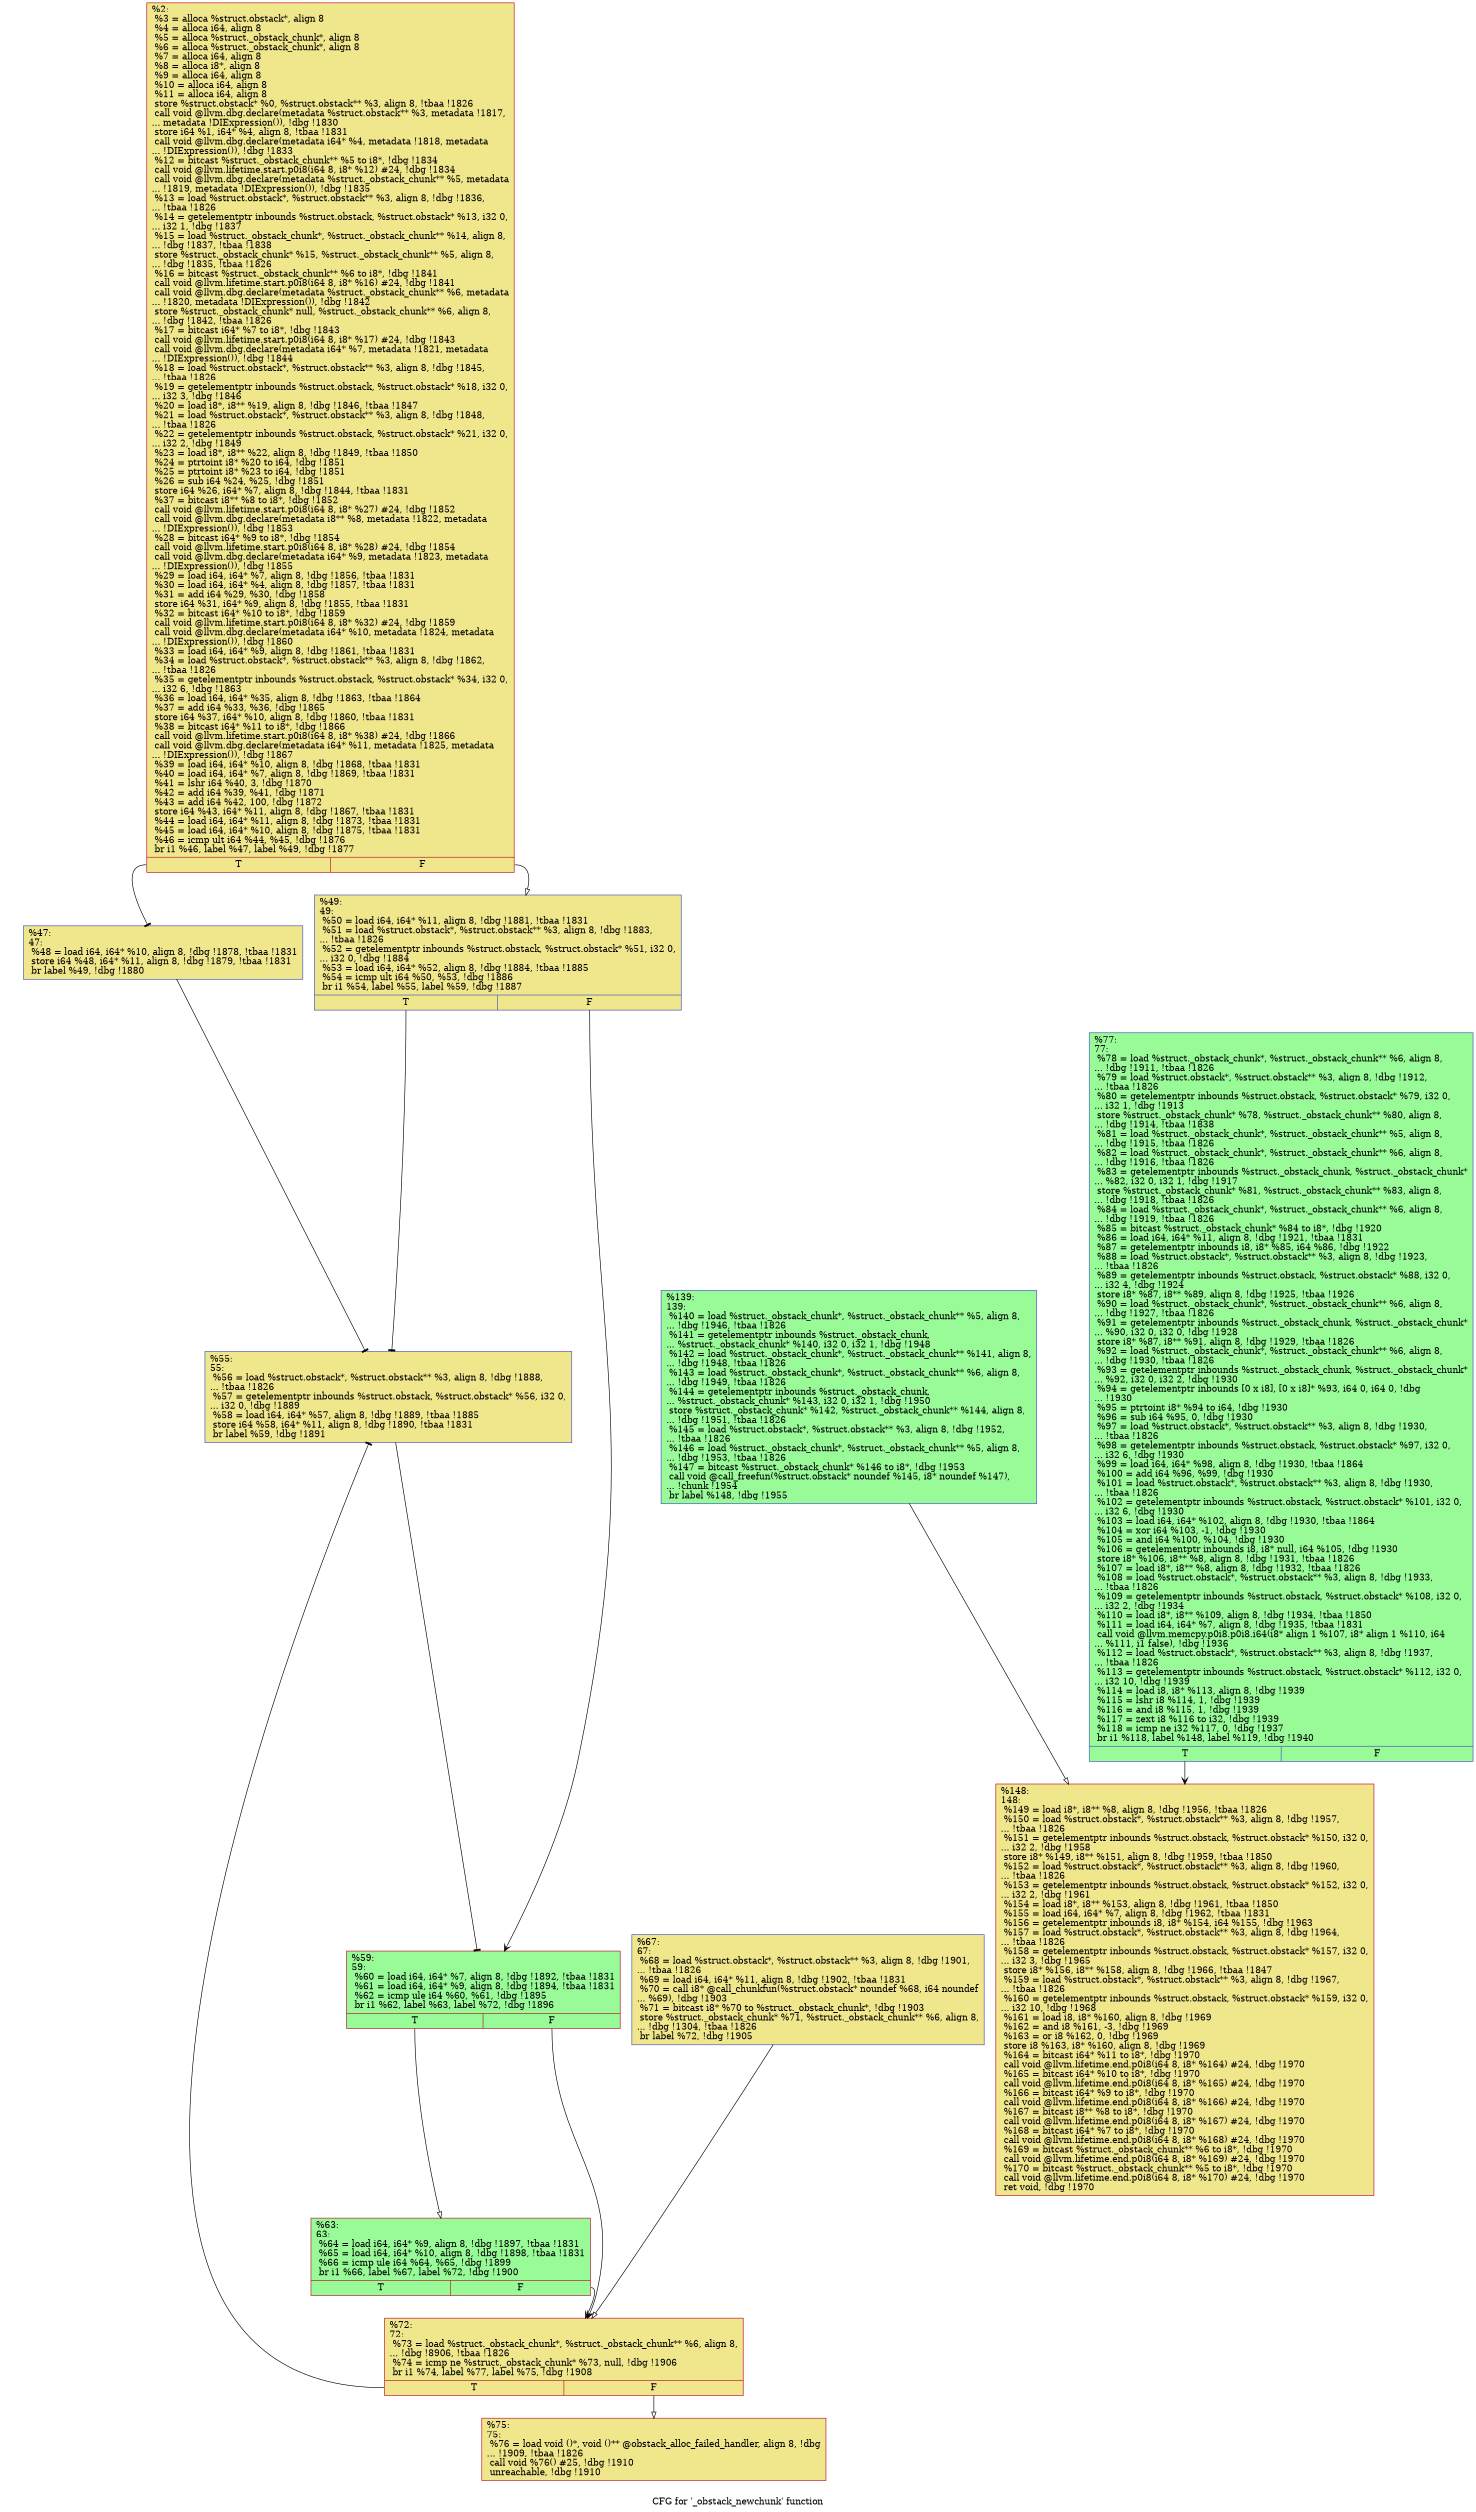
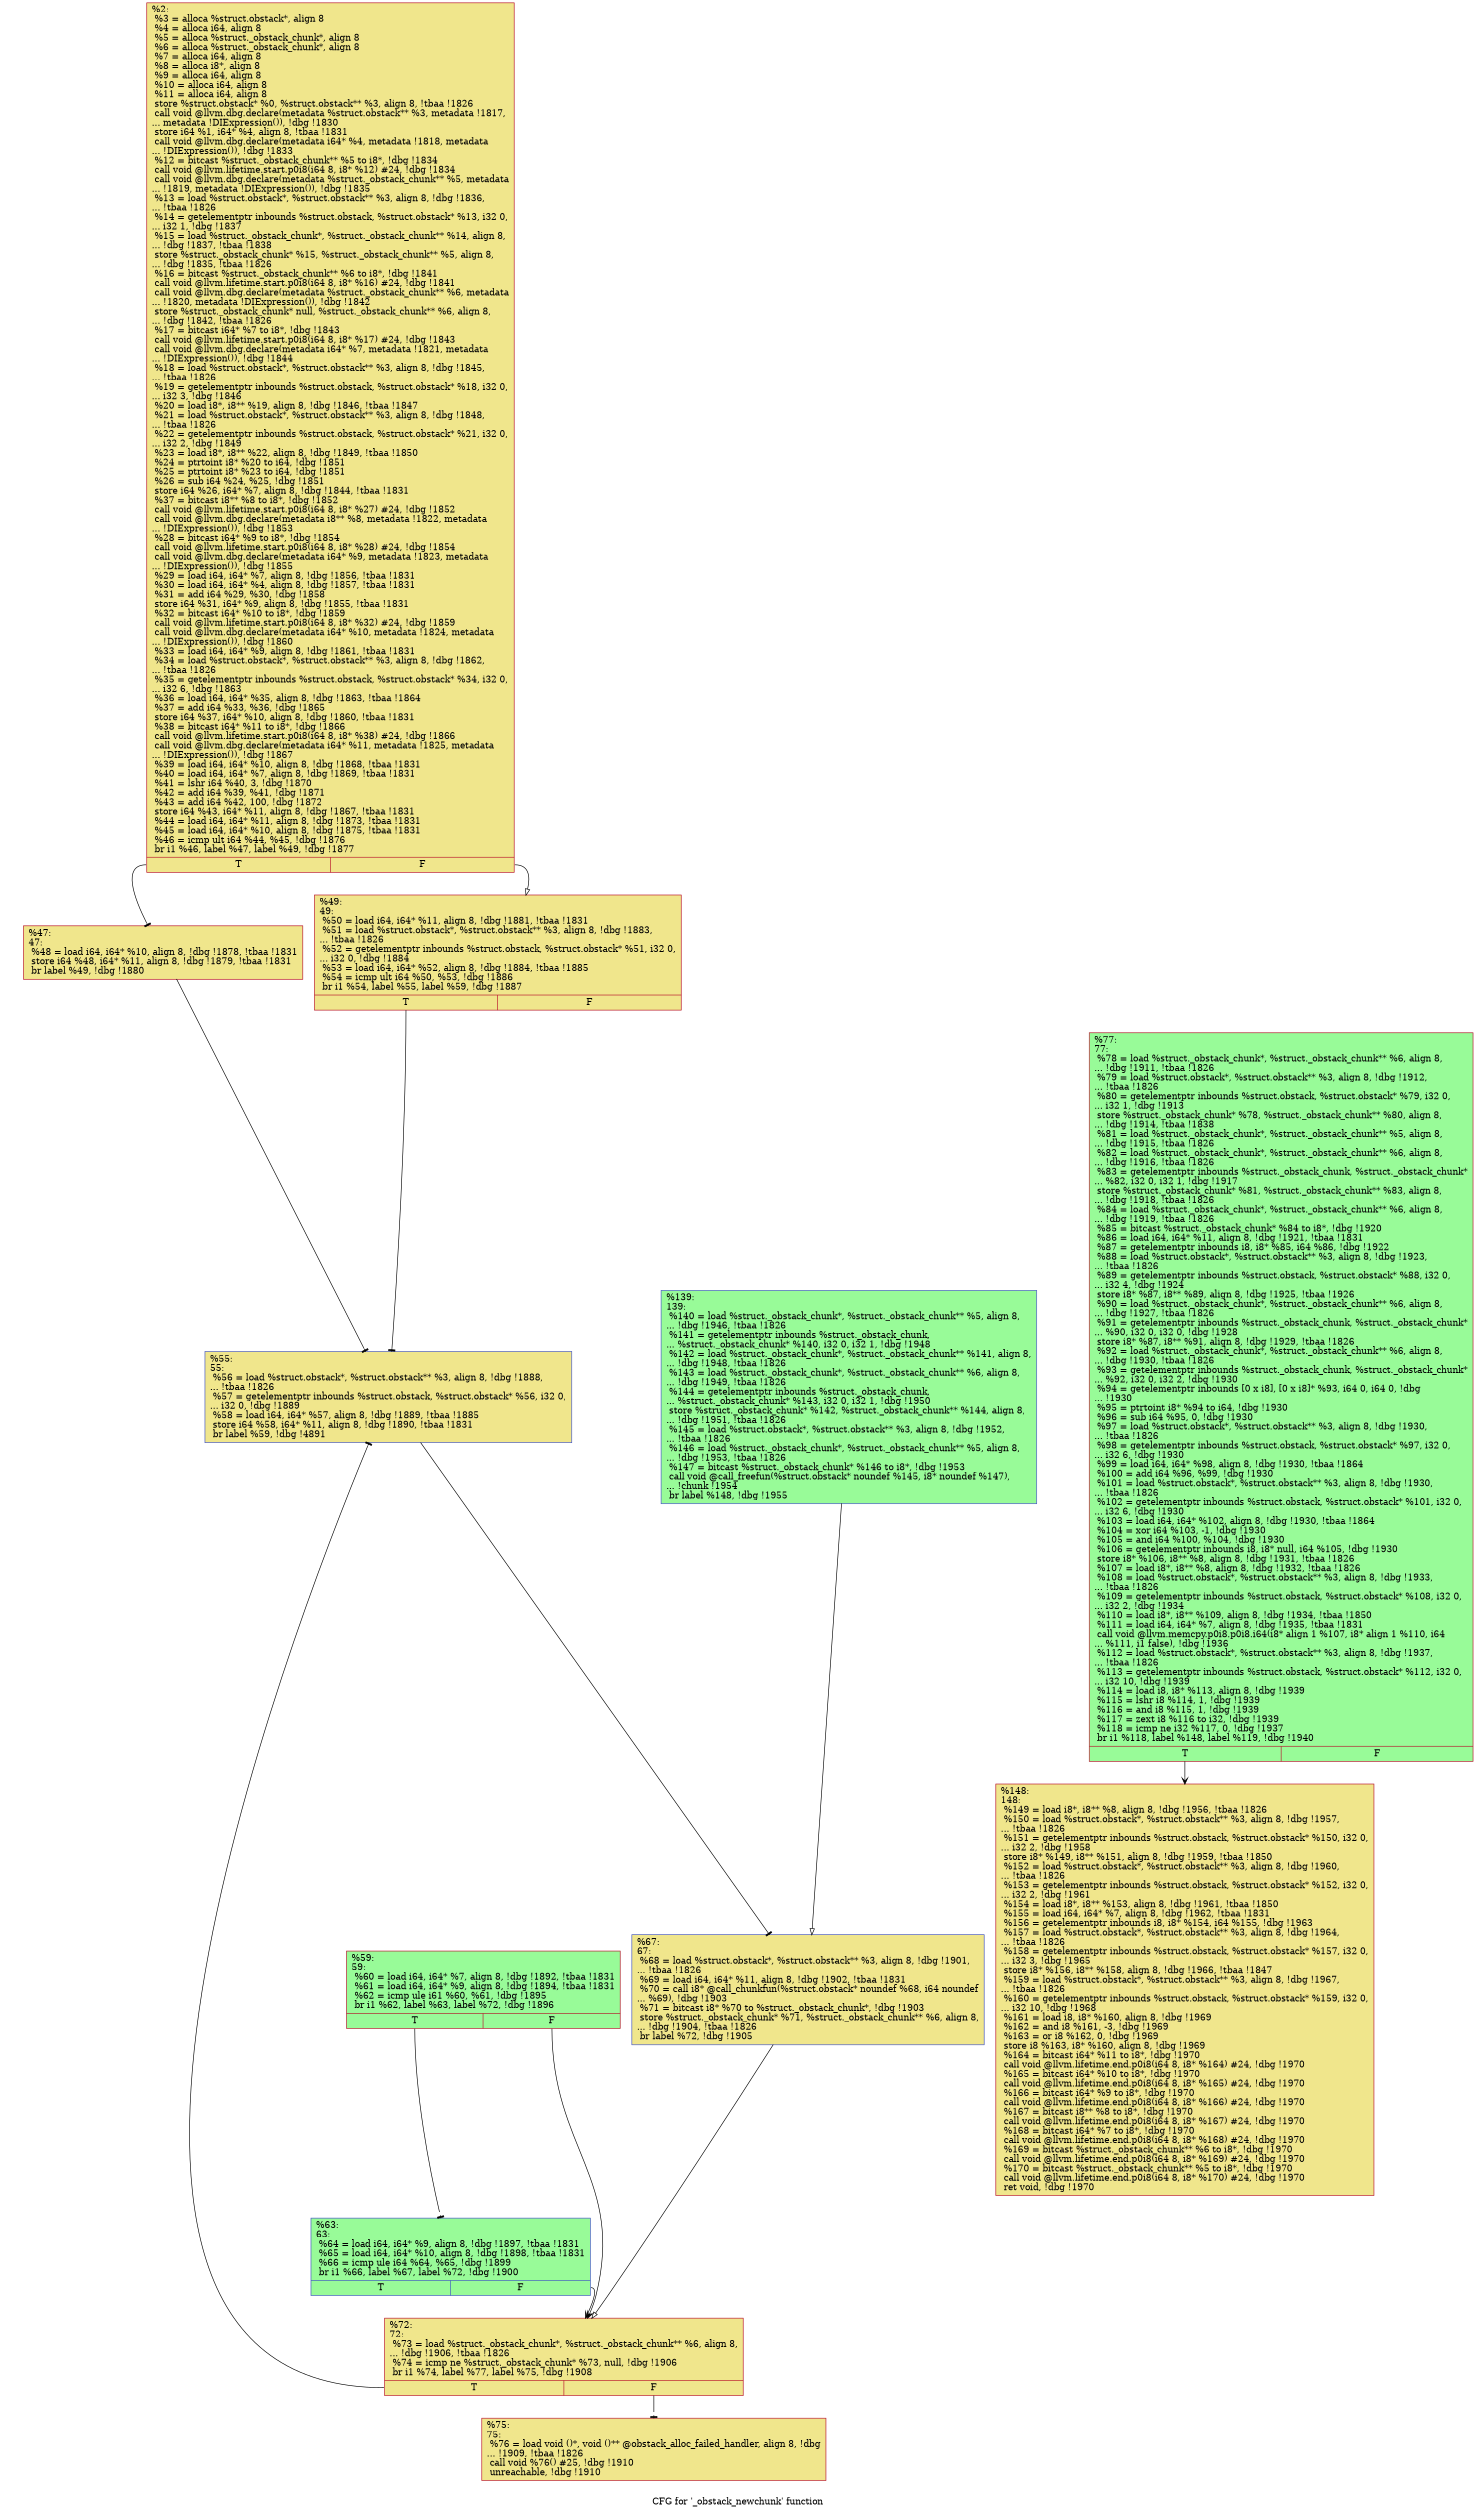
node "%47:": color #3d50c3ff -> #b70d28ff
node "%49:": color #3d50c3ff -> #b70d28ff
node "%77:": color #3d50c3ff -> #b70d28ff
node "%55:": text "br label %59, !dbg !1891" -> "br label %59, !dbg !4891"
edge "%49:" -> "%59:": removed
edge "%139:" -> "%148:": now "%139:" -> "%67:"
edge "%55:" -> "%59:": now "%55:" -> "%67:"
node "%59:": text "%62 = icmp ule i64 %60, %61, !dbg !1895" -> "%62 = icmp ule i61 %60, %61, !dbg !1895"
node "%67:": text "... !dbg !1304, !tbaa !1826" -> "... !dbg !1904, !tbaa !1826"
edge "%59:" -> "%63:": arrowhead onormal -> tee
node "%63:": color #b70d28ff -> #3d50c3ff
node "%72:": text "... !dbg !8906, !tbaa !1826" -> "... !dbg !1906, !tbaa !1826"
edge "%72:" -> "%75:": arrowhead onormal -> tee
